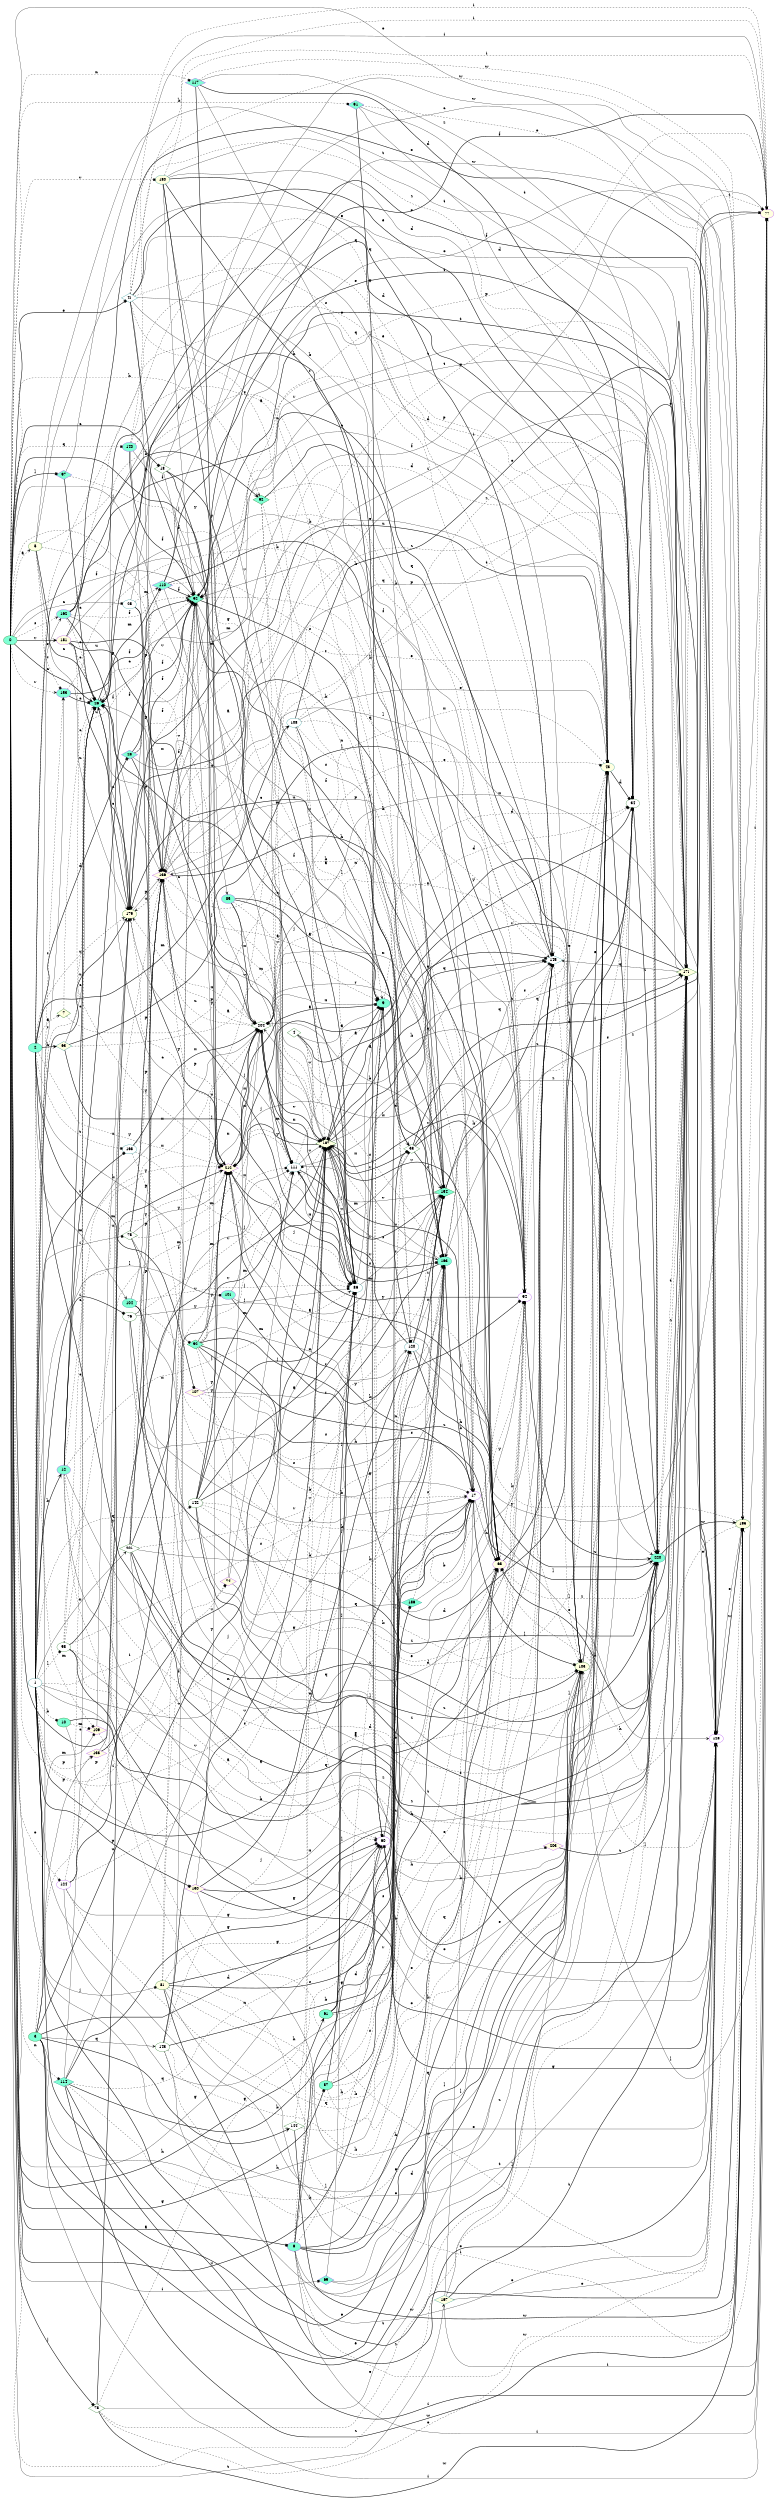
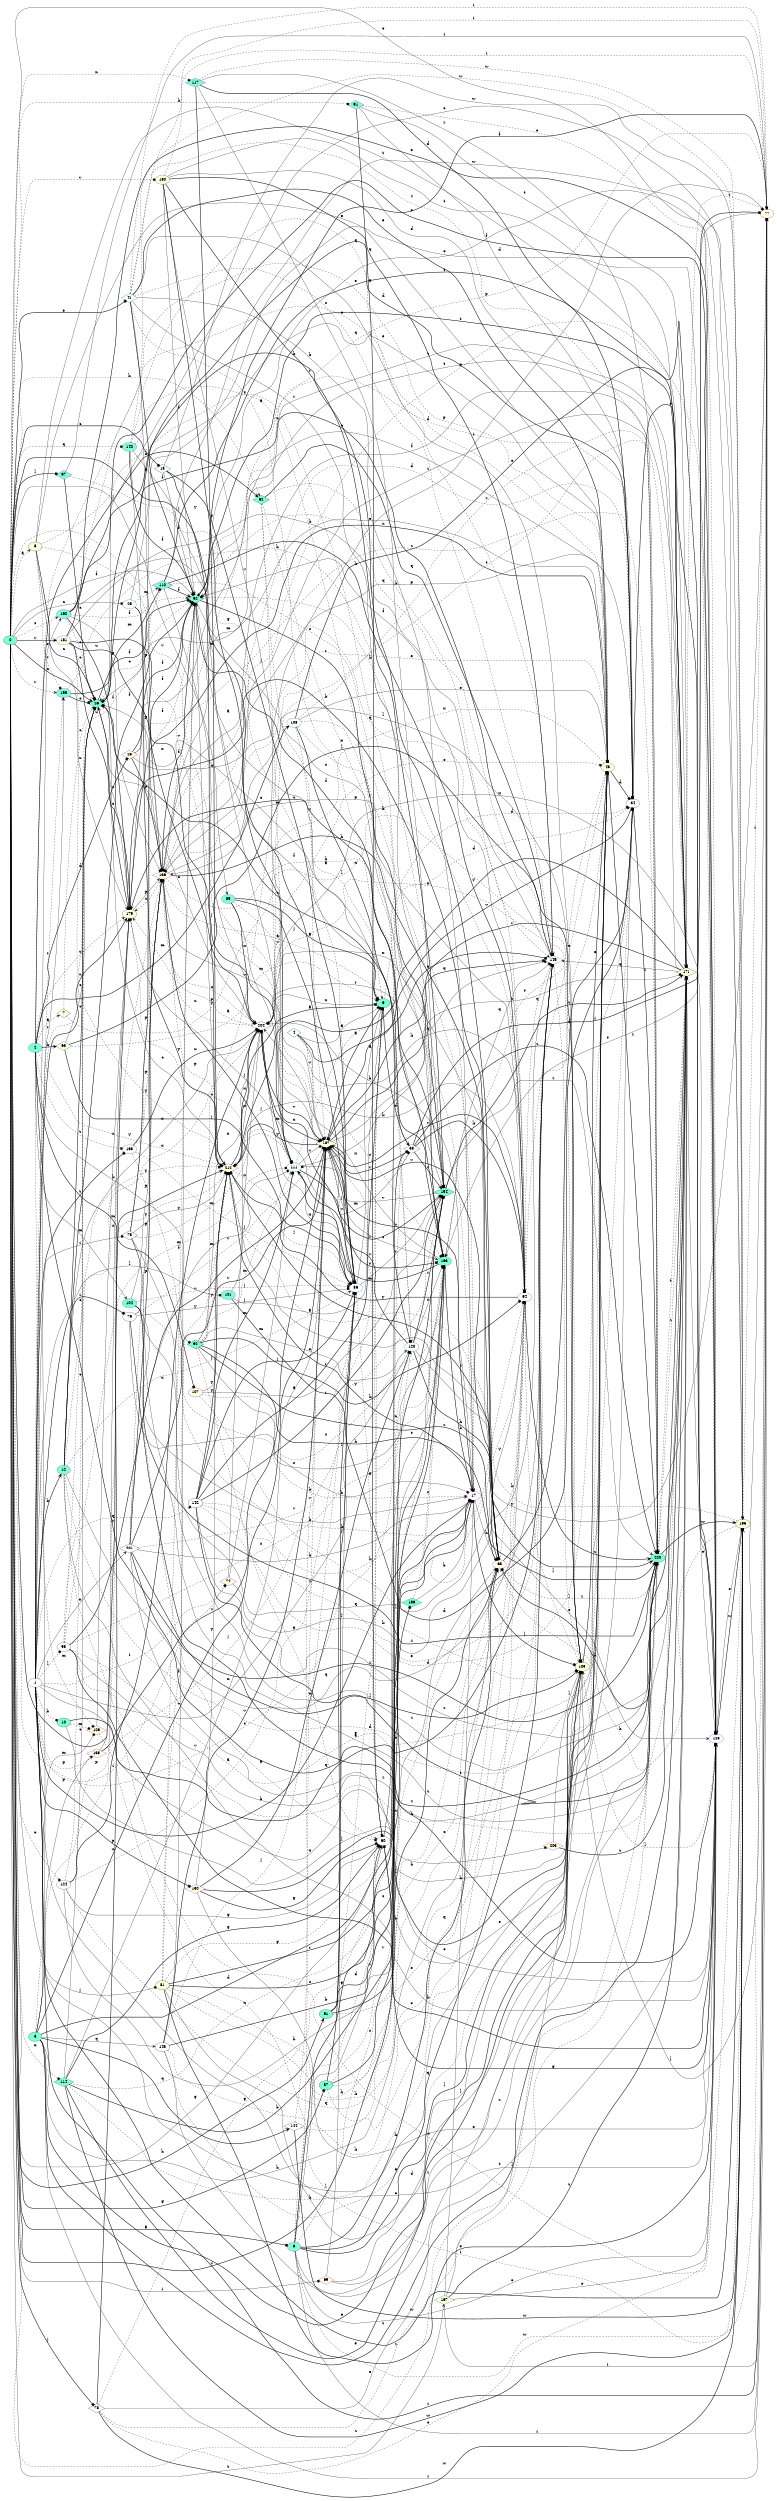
node "28": fillcolor aquamarine -> lightyellow
node "107": shape diamond -> ellipse
node "69": fillcolor aquamarine -> lightyellow
